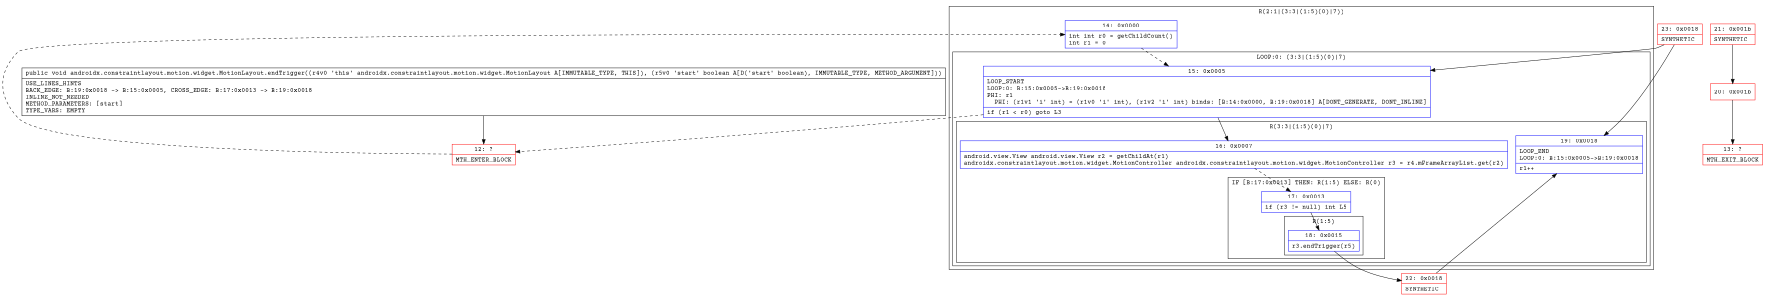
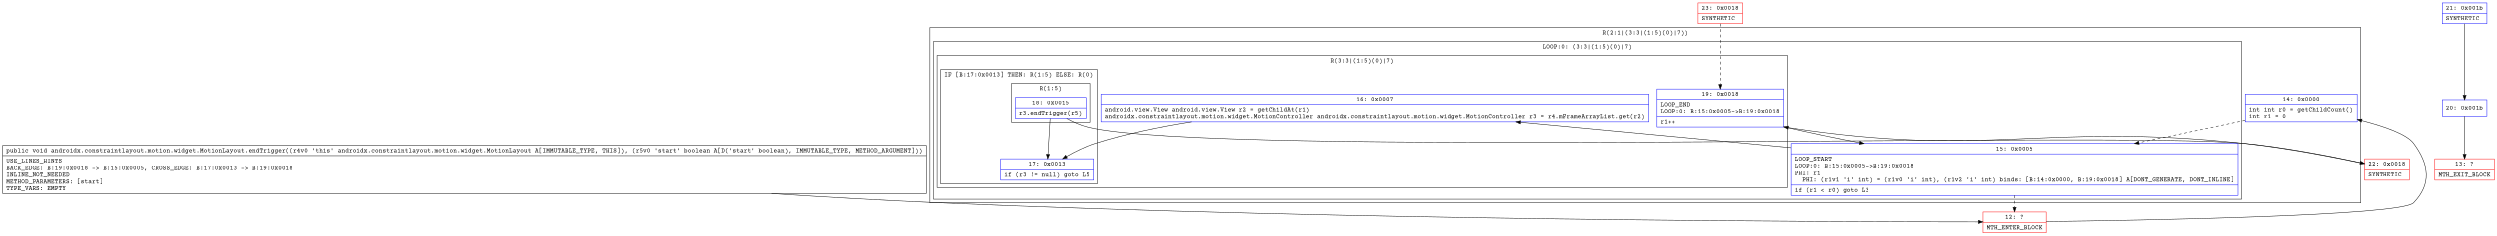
node "21: 0x001b": color red -> blue
edge "12: ?" -> "14: 0x0000": style dashed -> solid
edge "23: 0x0018" -> "15: 0x0005": now "19: 0x0018" -> "15: 0x0005"
edge "23: 0x0018" -> "19: 0x0018": style solid -> dashed
node "20: 0x001b": color red -> blue
edge "16: 0x0007" -> "17: 0x0013": style dashed -> solid
node "17: 0x0013": text "if (r3 != null) int L5" -> "if (r3 != null) goto L5"
edge "17: 0x0013" -> "18: 0x0015": reversed
